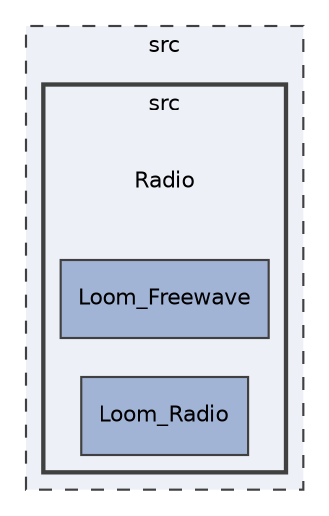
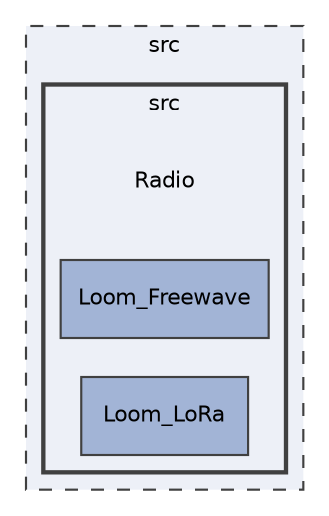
node "Loom_Radio": label "Loom_Radio" -> "Loom_LoRa"
